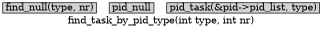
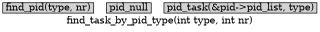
node "find_null(type, nr)": label "find_null(type, nr)" -> "find_pid(type, nr)"
